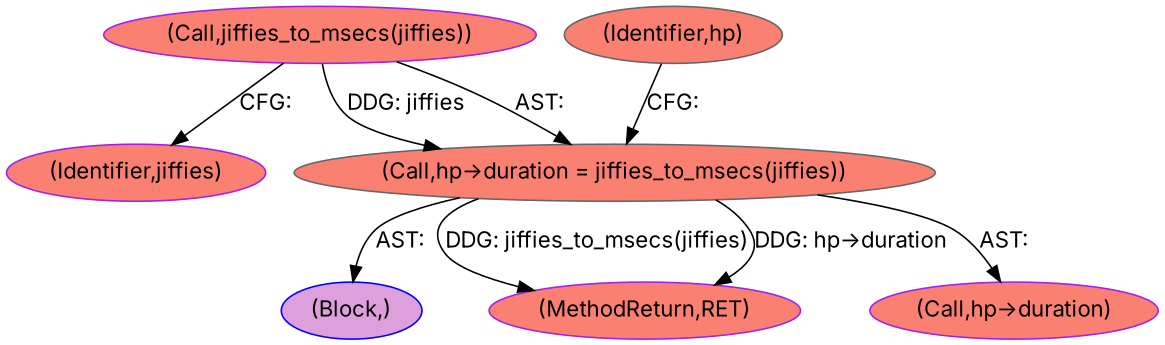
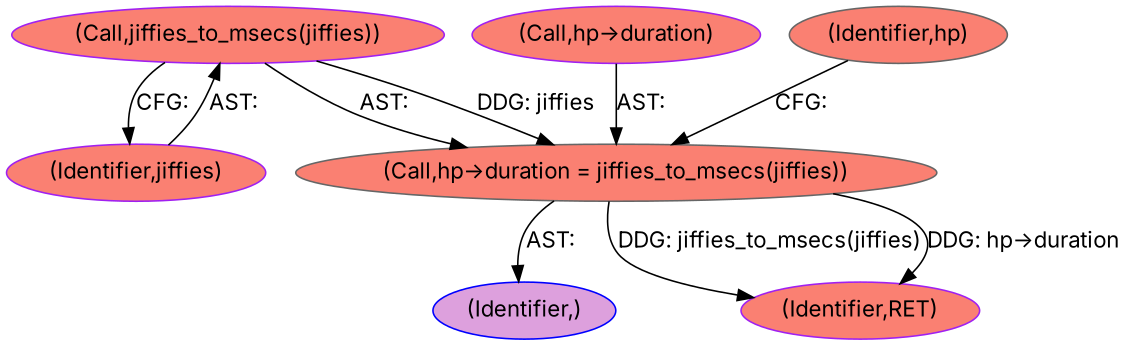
edge "(Identifier,jiffies)" -> "(Call,jiffies_to_msecs(jiffies))": added, label "AST:"
edge "(Call,hp->duration = jiffies_to_msecs(jiffies))" -> "(Call,hp->duration)": reversed
node "(Block,)": label "(Block,)" -> "(Identifier,)"
node "(MethodReturn,RET)": label "(MethodReturn,RET)" -> "(Identifier,RET)"
